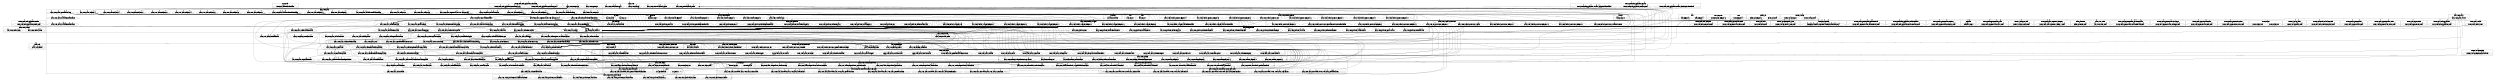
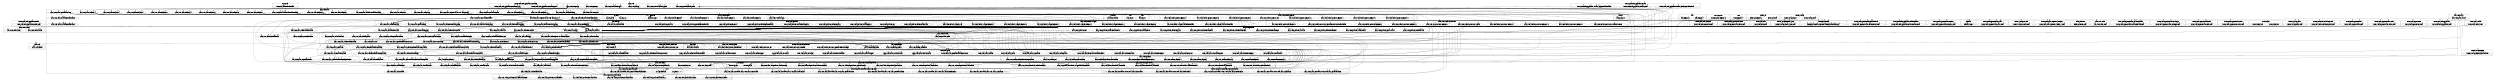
node "Moose::Meta::Class::excludes_role": label "Moose::Meta::Class::excludes_role" -> "Moose::Meta::Class::excludes_options"
